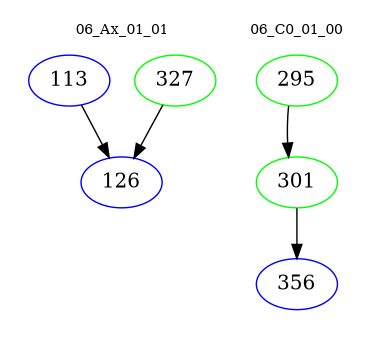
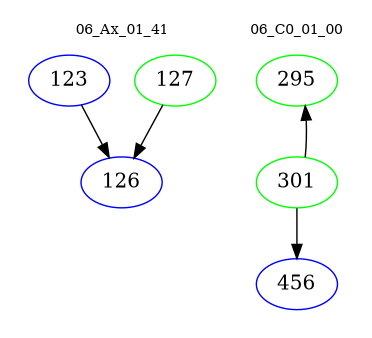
cluster "06_Ax_01_01": label "06_Ax_01_01" -> "06_Ax_01_41"
node "113": label "113" -> "123"
node "327": label "327" -> "127"
edge "295" -> "301": reversed
node "356": label "356" -> "456"
